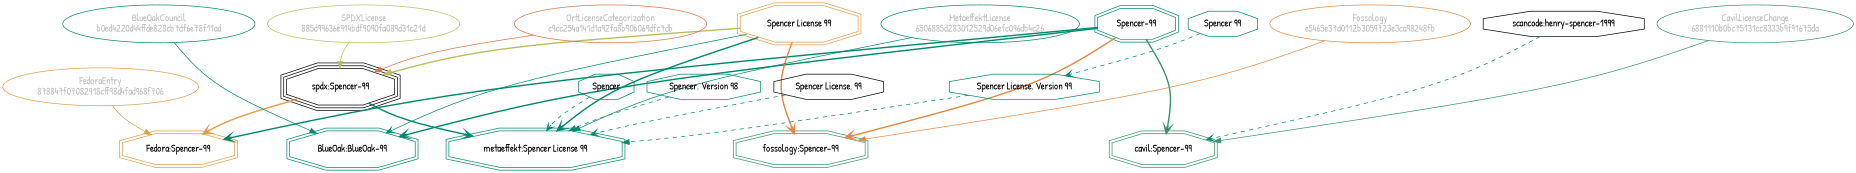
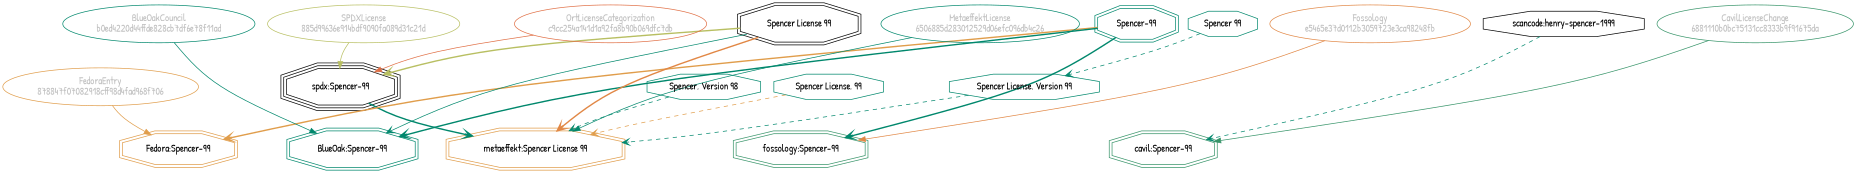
node "Spencer License 99": color #e09d4b -> black
edge "Spencer License 99" -> "spdx:Spencer-99": arrowhead normal -> vee
edge "Spencer-99" -> "Fedora:Spencer-99": color #00876c -> #e09d4b
edge "Spencer License 99" -> "metaeffekt:Spencer License 99": color #00876c -> #e18745
edge "Spencer-99" -> "cavil:Spencer-99": removed
edge "Spencer License 99" -> "fossology:Spencer-99": removed
node "Spencer": removed
node "Spencer License, 99": color black -> #00876c
edge "Spencer-99" -> "fossology:Spencer-99": color #e18745 -> #00876c
edge "Spencer, Version 98" -> "metaeffekt:Spencer License 99": arrowhead normal -> vee
edge "spdx:Spencer-99" -> "Fedora:Spencer-99": removed
edge "Spencer License, 99" -> "metaeffekt:Spencer License 99": color #00876c -> #e09d4b
edge "Spencer License, Version 99" -> "metaeffekt:Spencer License 99": arrowhead normal -> vee
node "BlueOak:BlueOak-99": label "BlueOak:BlueOak-99" -> "BlueOak:Spencer-99"
node "metaeffekt:Spencer License 99": color #00876c -> #e09d4b
